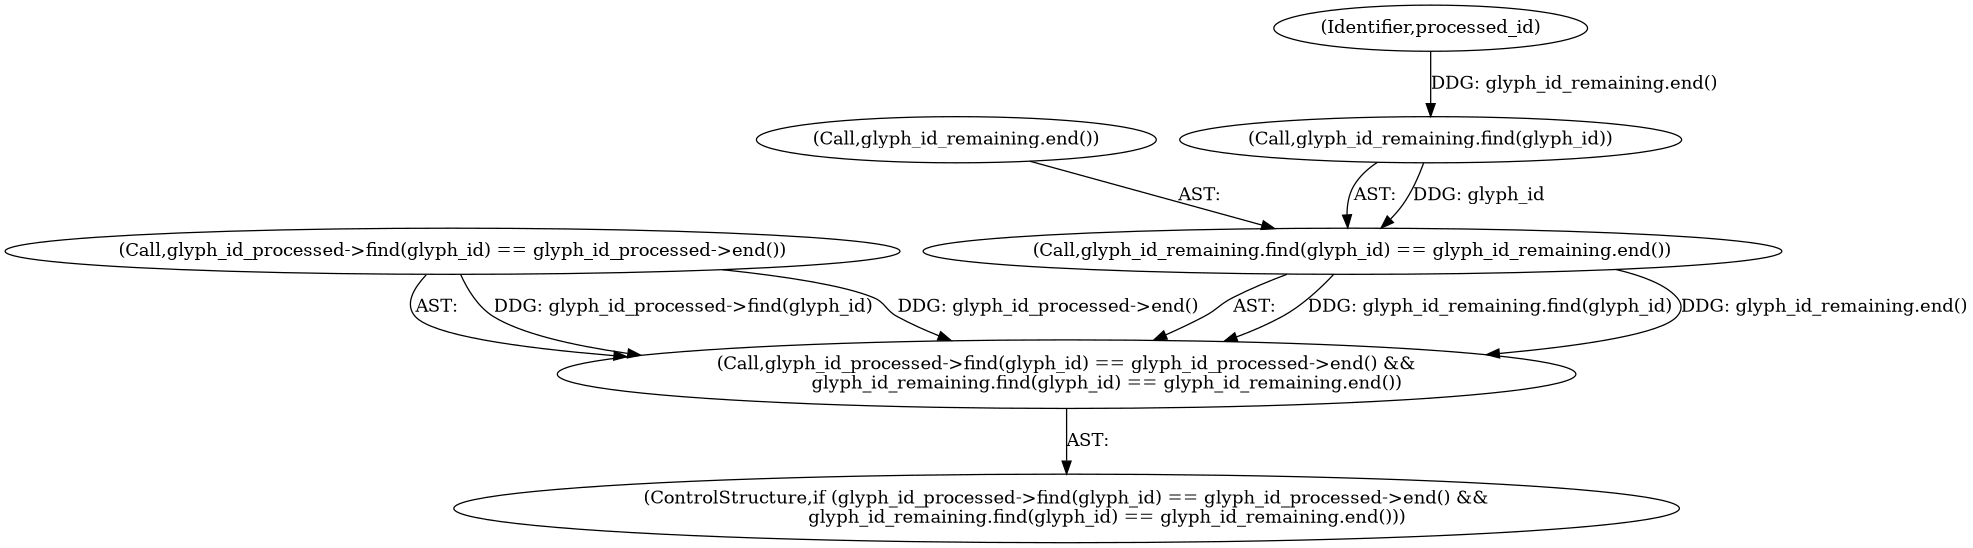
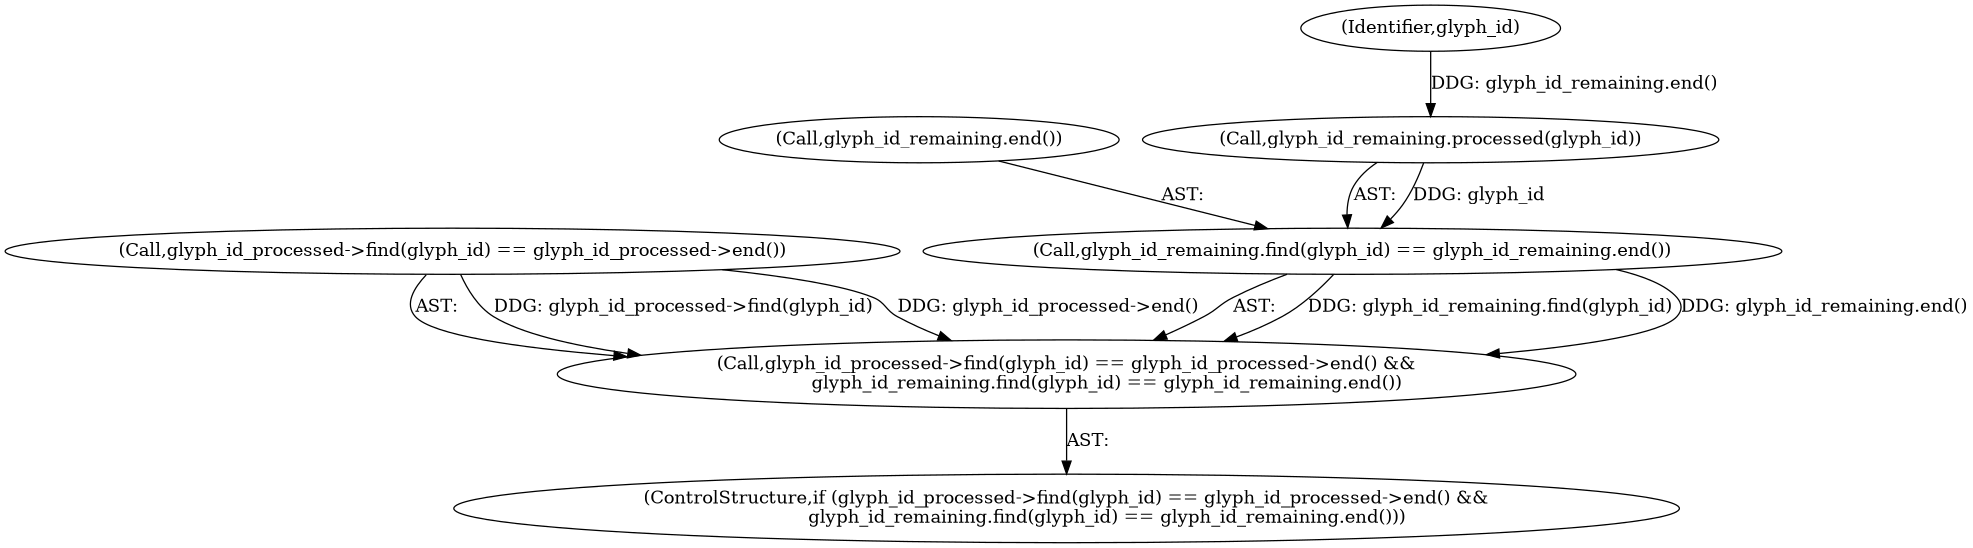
node "(Identifier,processed_id)": label "(Identifier,processed_id)" -> "(Identifier,glyph_id)"
node "(Call,glyph_id_remaining.find(glyph_id))": label "(Call,glyph_id_remaining.find(glyph_id))" -> "(Call,glyph_id_remaining.processed(glyph_id))"
